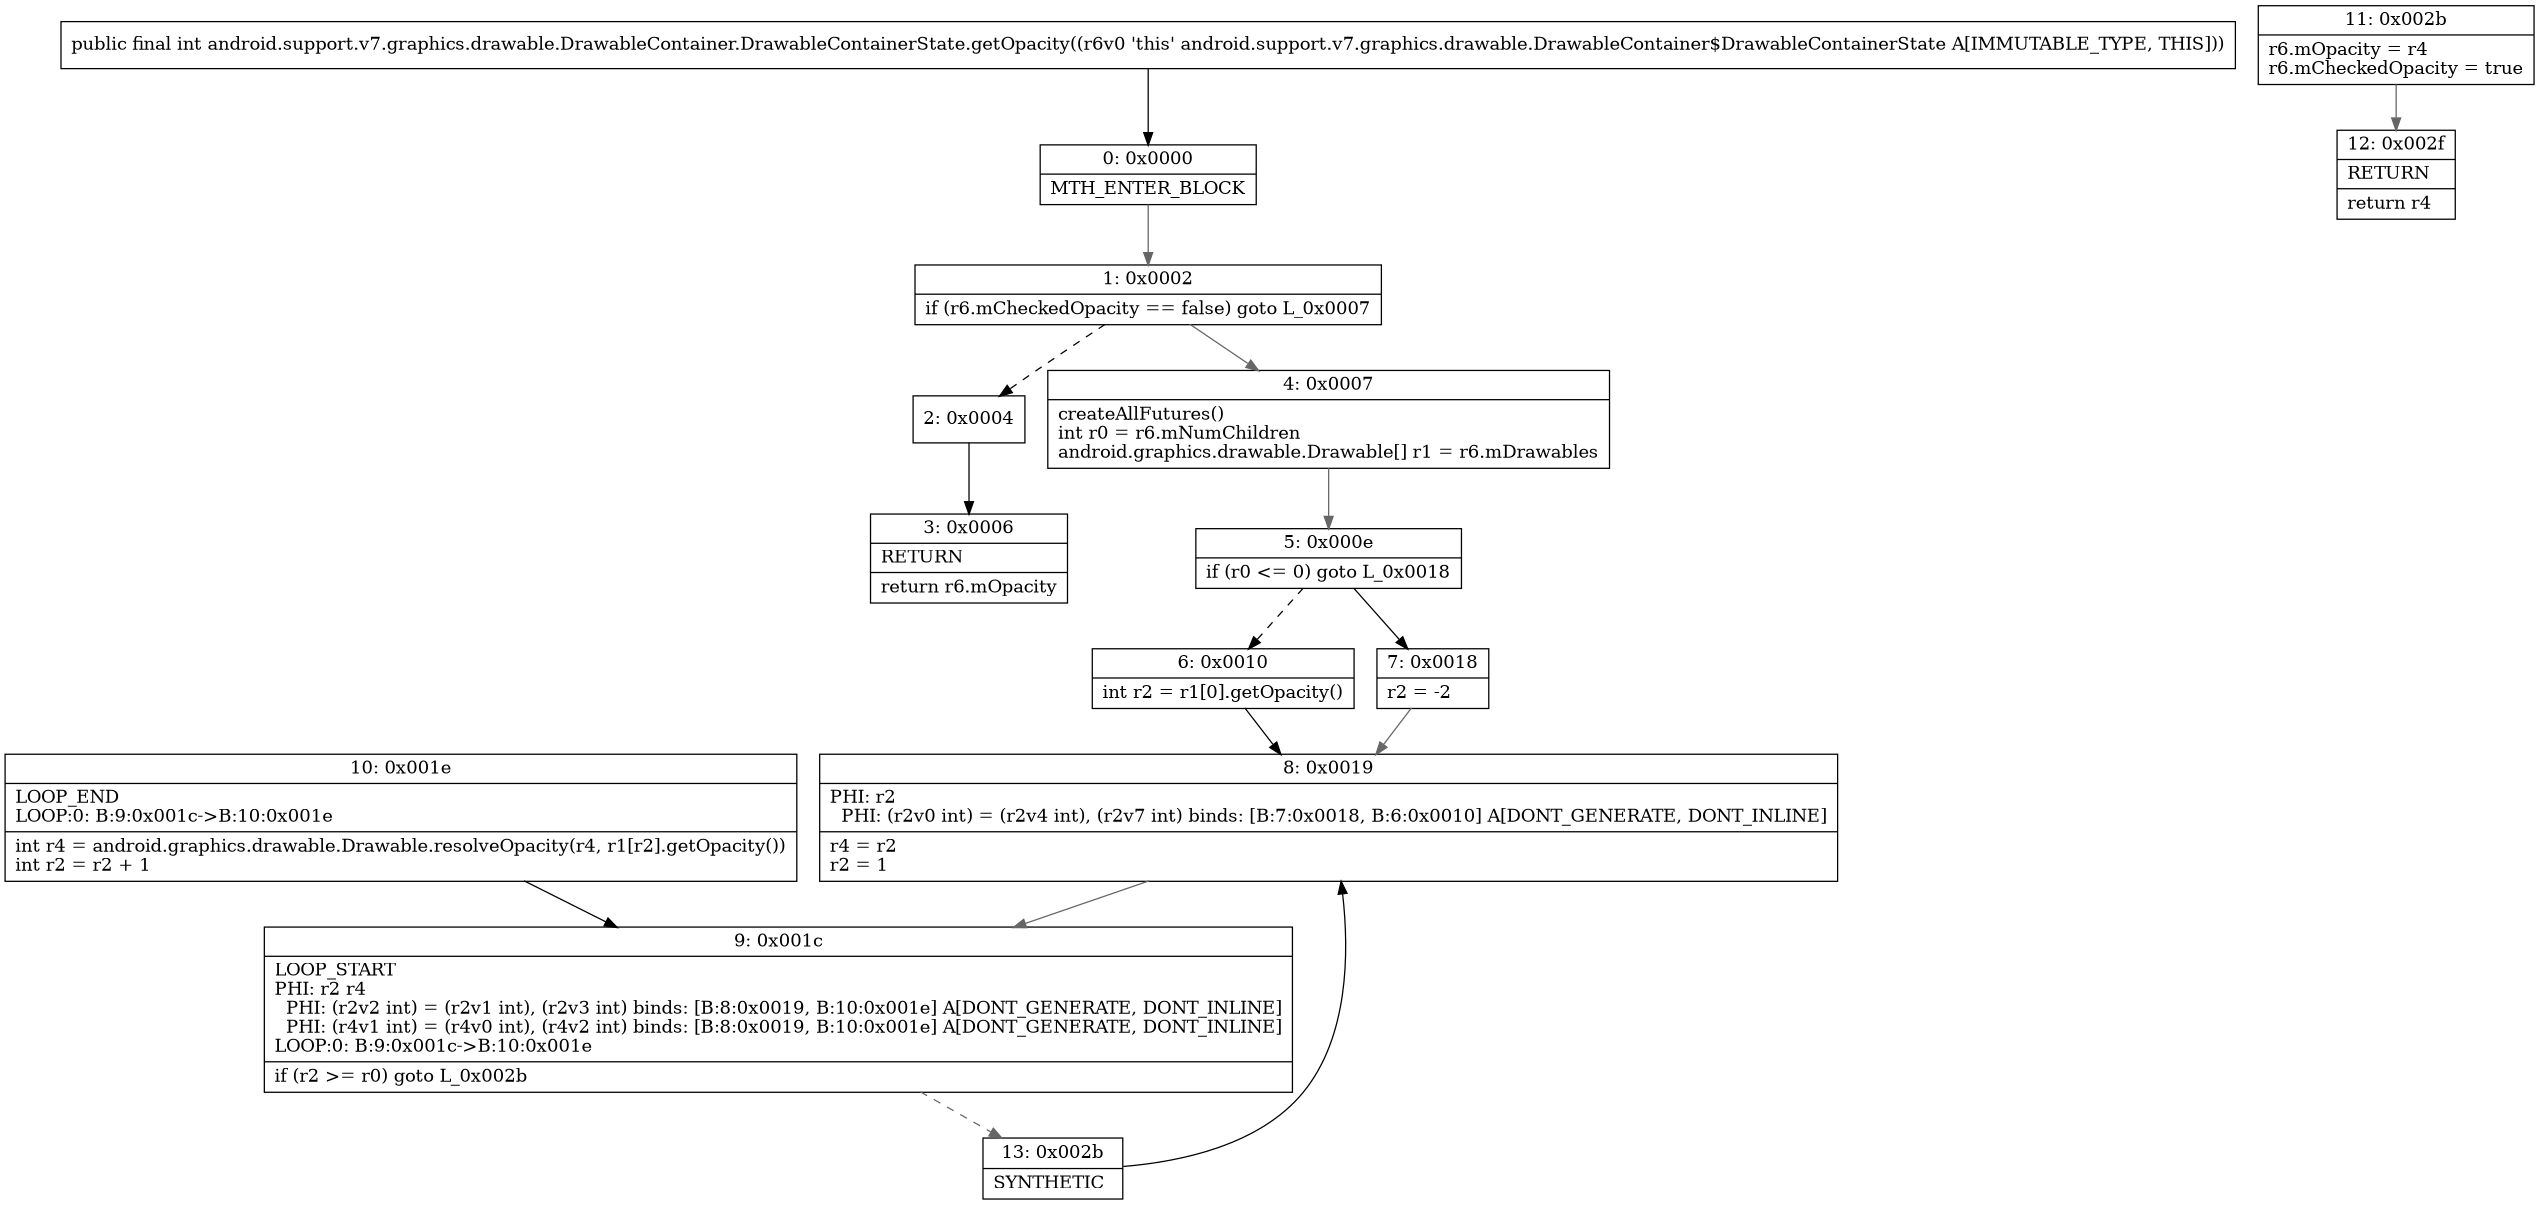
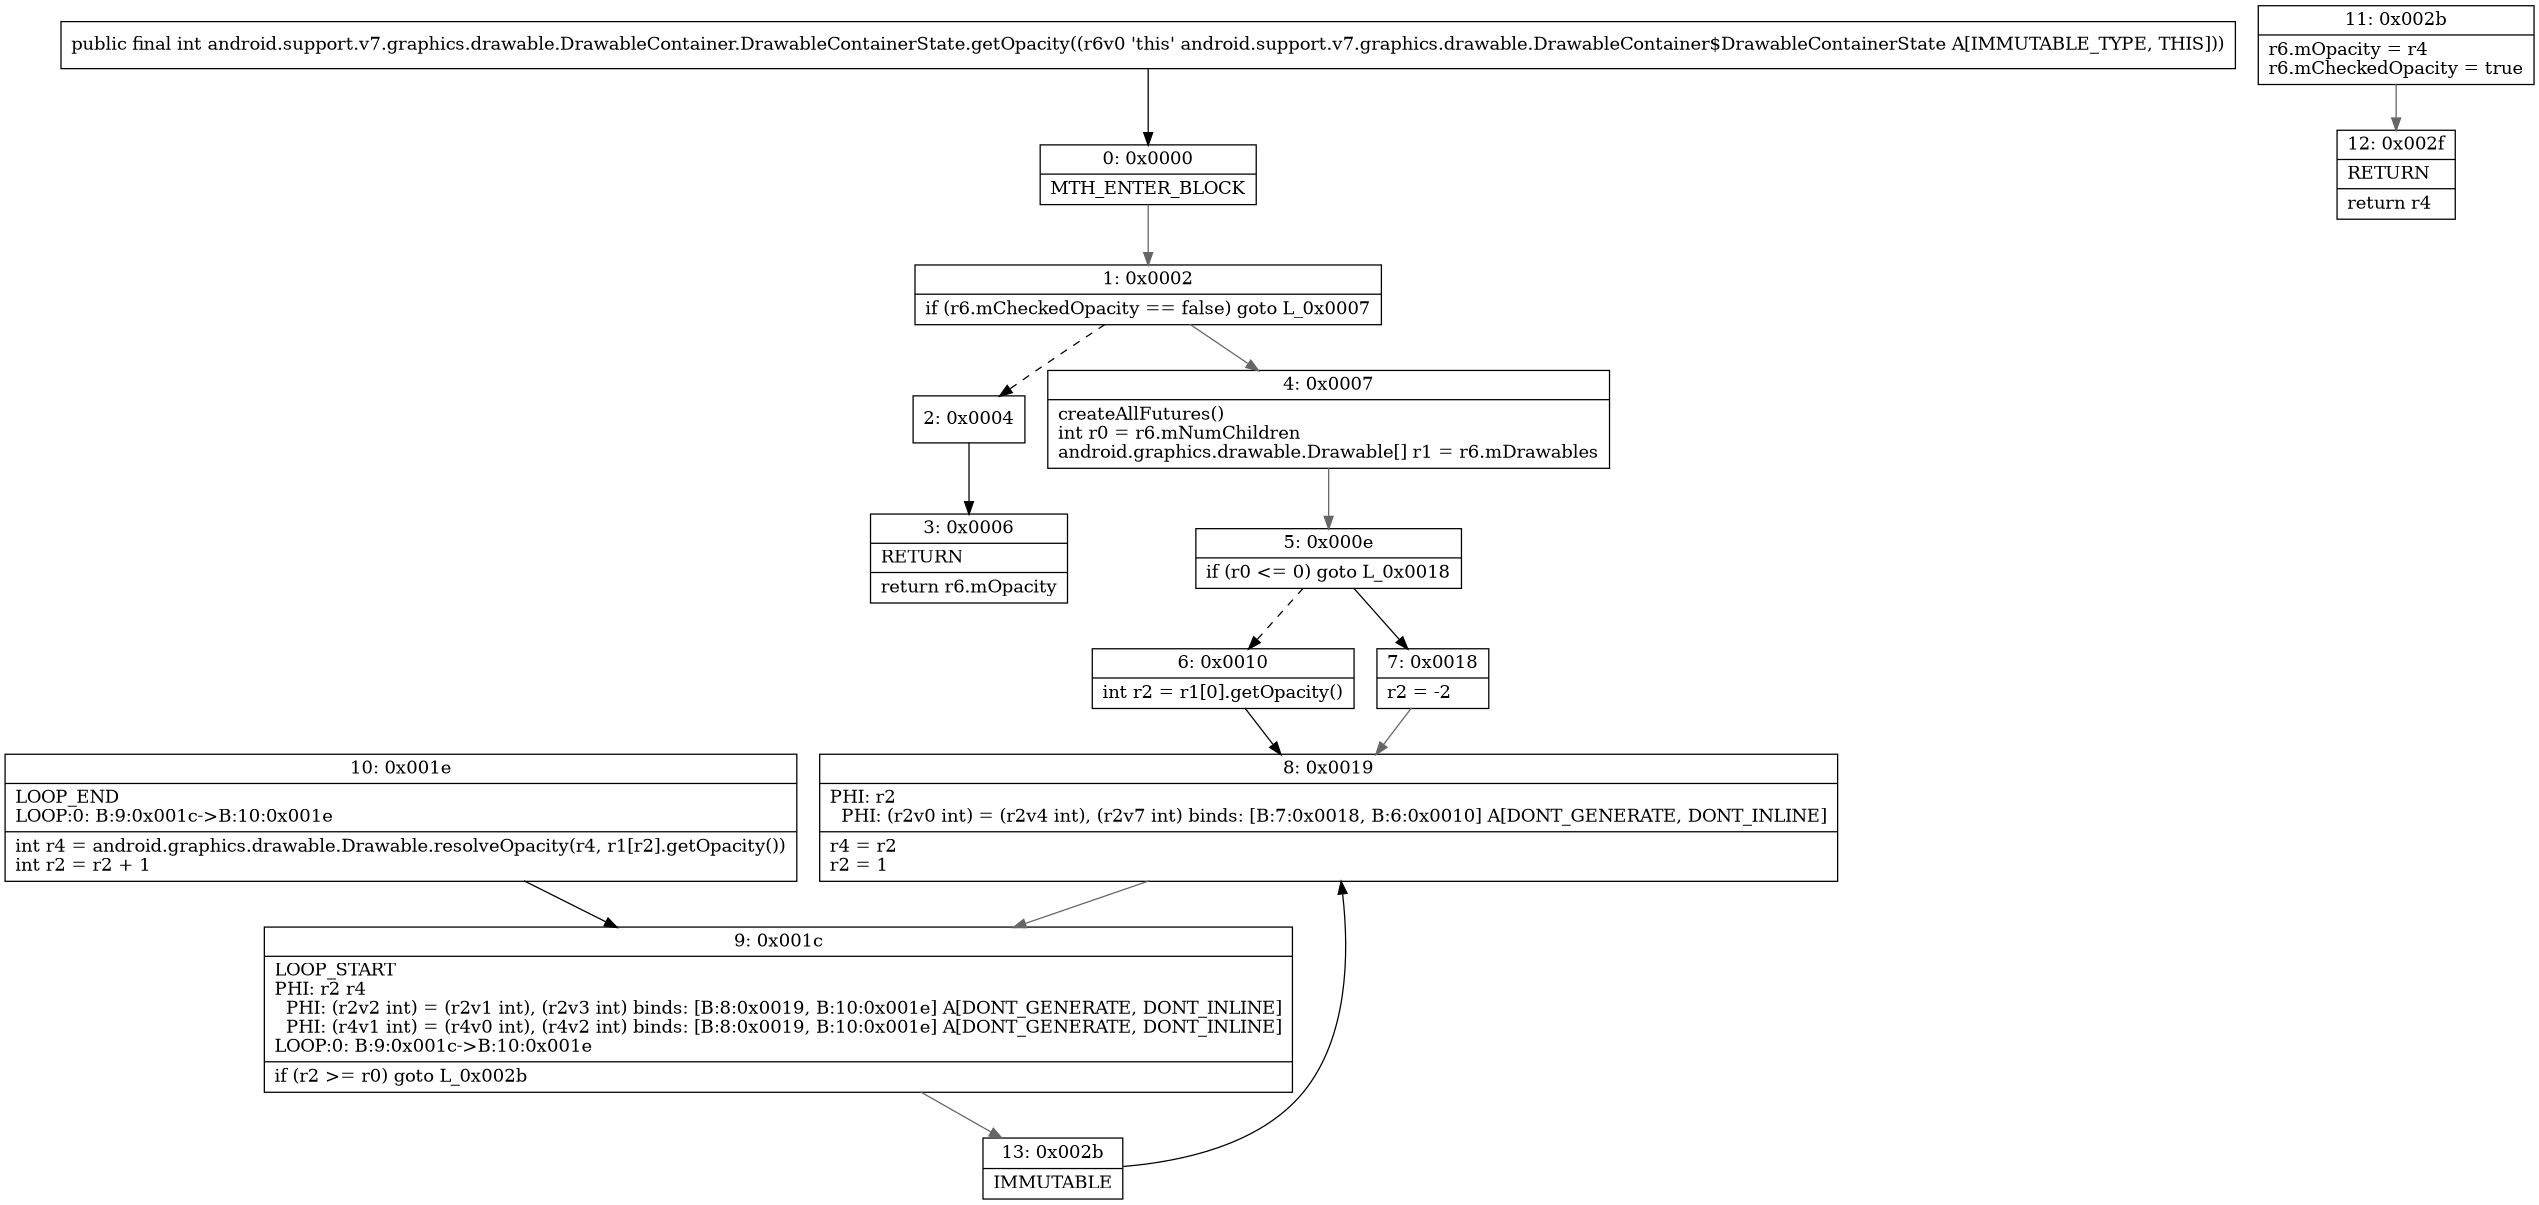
edge "9: 0x001c" -> "13: 0x002b": style dashed -> solid
node "13: 0x002b": text "SYNTHETIC" -> "IMMUTABLE"
